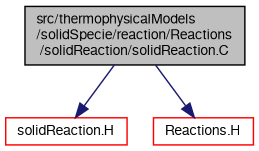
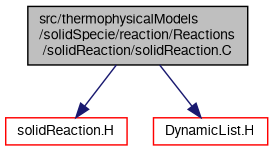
node "Reactions.H": label "Reactions.H" -> "DynamicList.H"
